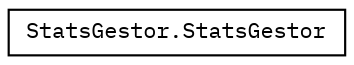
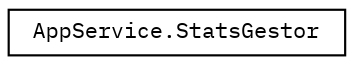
node "StatsGestor.StatsGestor": label "StatsGestor.StatsGestor" -> "AppService.StatsGestor"
